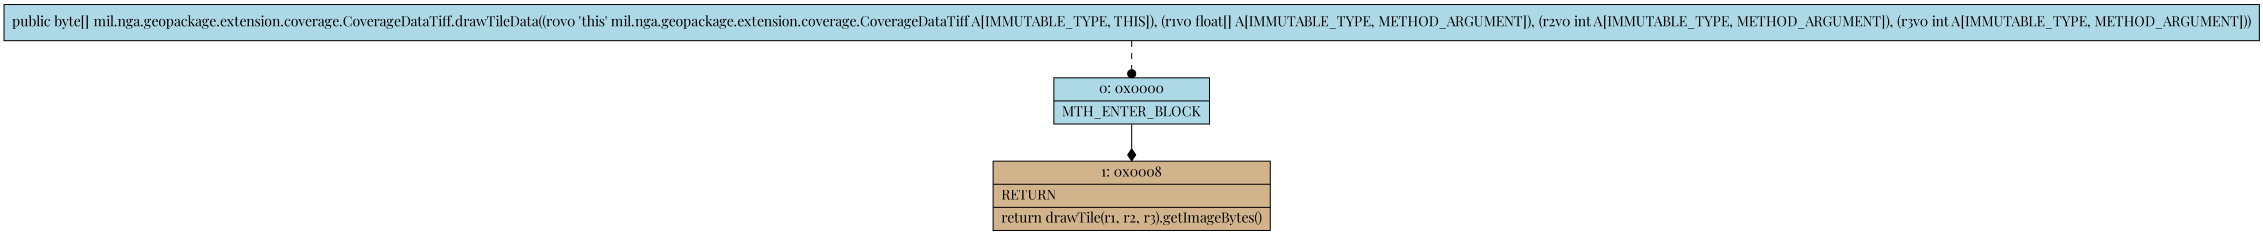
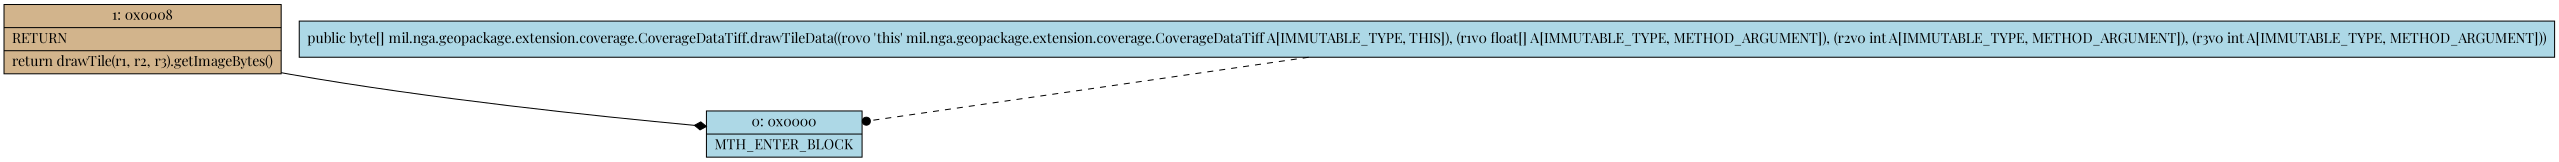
edge "0: 0x0000" -> "1: 0x0008": reversed
